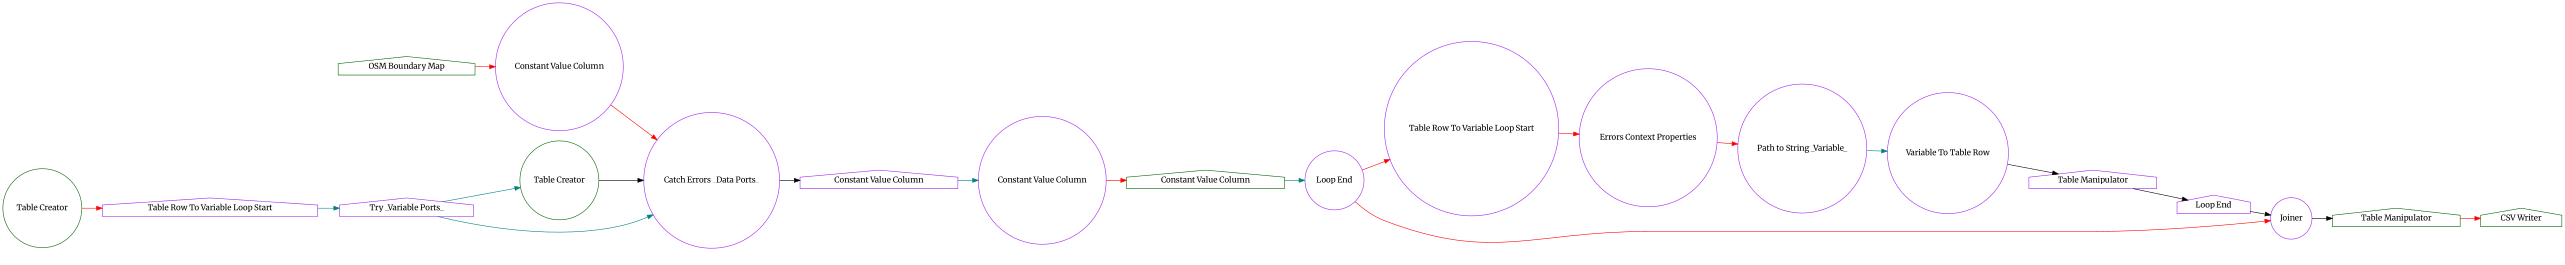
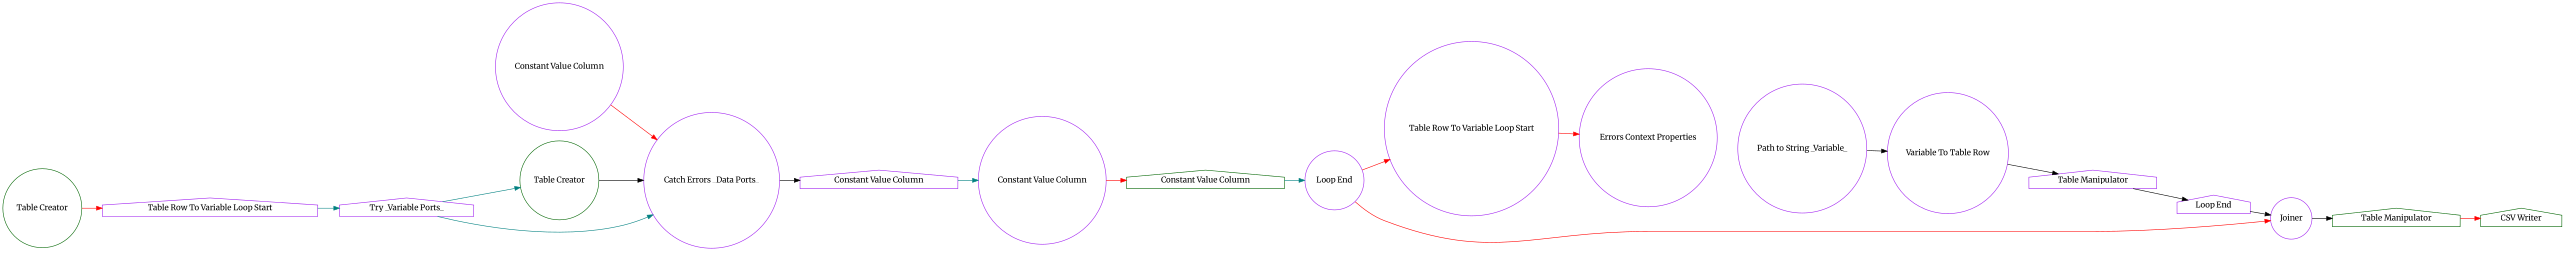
node "OSM Boundary Map": removed
edge "Errors Context Properties" -> "Path to String _Variable_": removed
edge "Path to String _Variable_" -> "Variable To Table Row": color teal -> black
